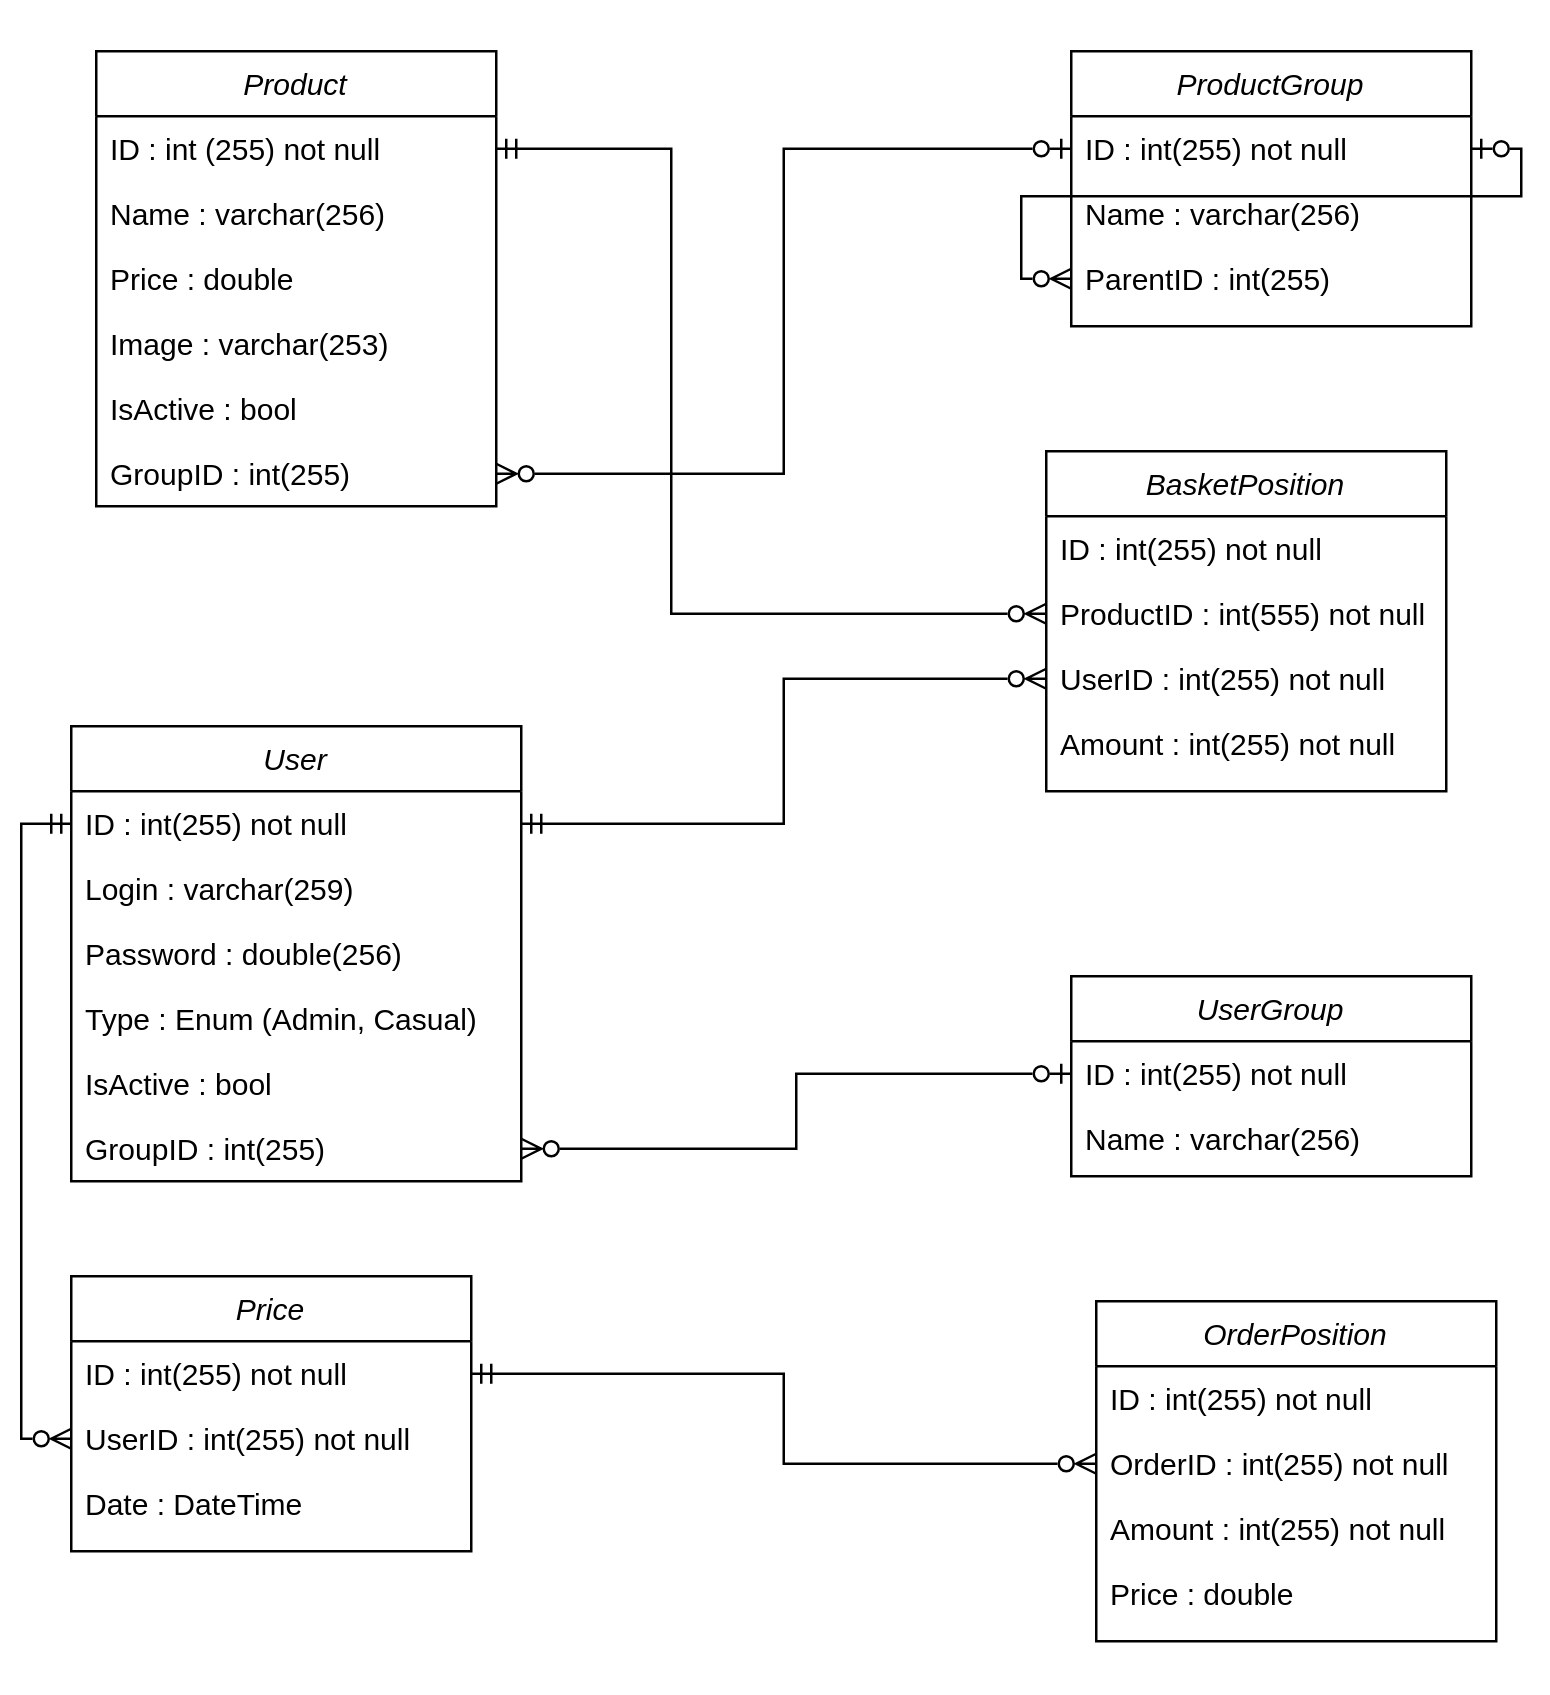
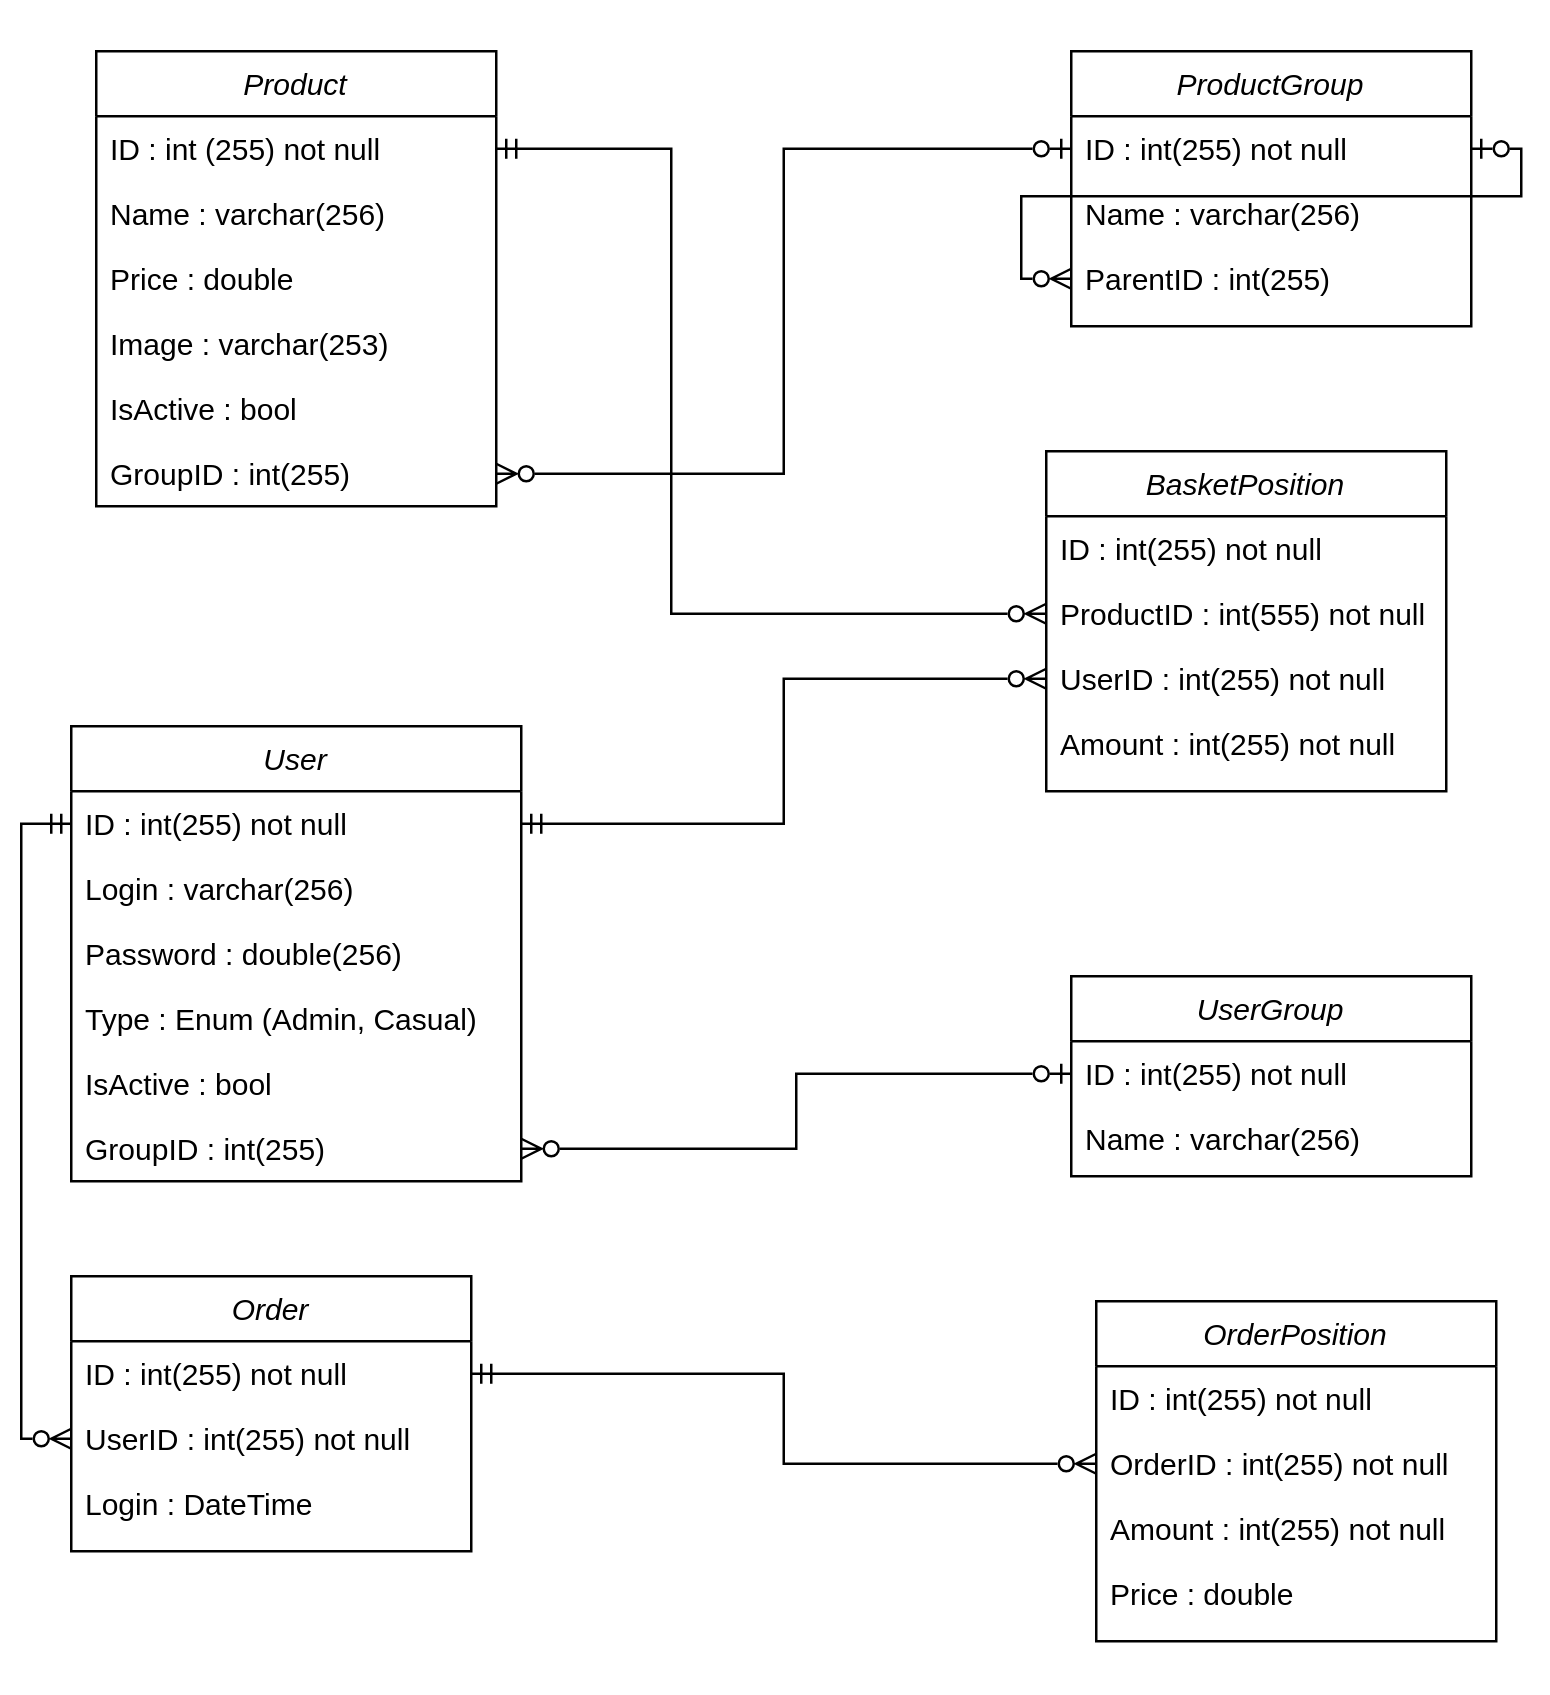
node "Login : varchar(259)": label "Login : varchar(259)" -> "Login : varchar(256)"
node "Price": label "Price" -> "Order"
node "Date : DateTime": label "Date : DateTime" -> "Login : DateTime"
